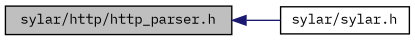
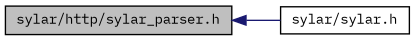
node "sylar/http/http_parser.h": label "sylar/http/http_parser.h" -> "sylar/http/sylar_parser.h"
